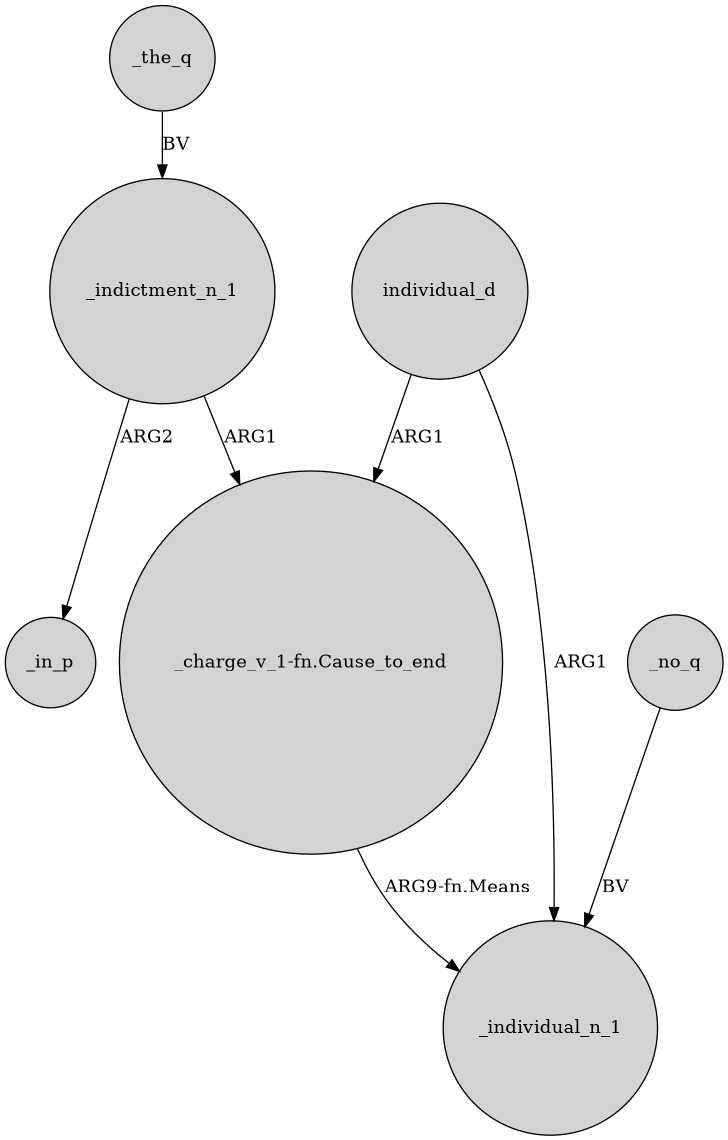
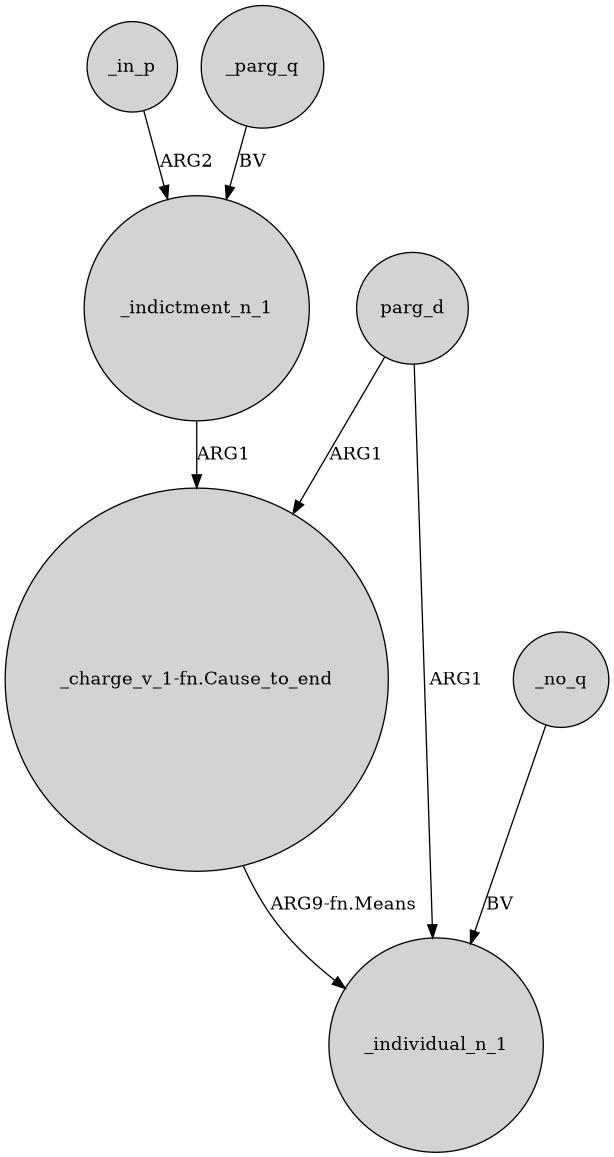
node "_the_q": label "_the_q" -> "_parg_q"
node "individual_d": label "individual_d" -> "parg_d"
edge "_indictment_n_1" -> "_in_p": reversed
